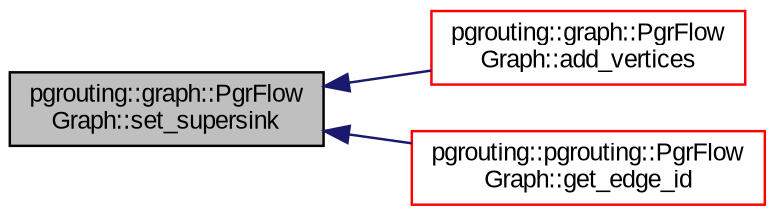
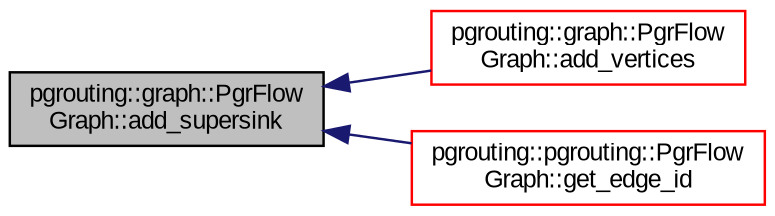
node "pgrouting::graph::PgrFlow Graph::set_supersink": label "pgrouting::graph::PgrFlow Graph::set_supersink" -> "pgrouting::graph::PgrFlow Graph::add_supersink"
